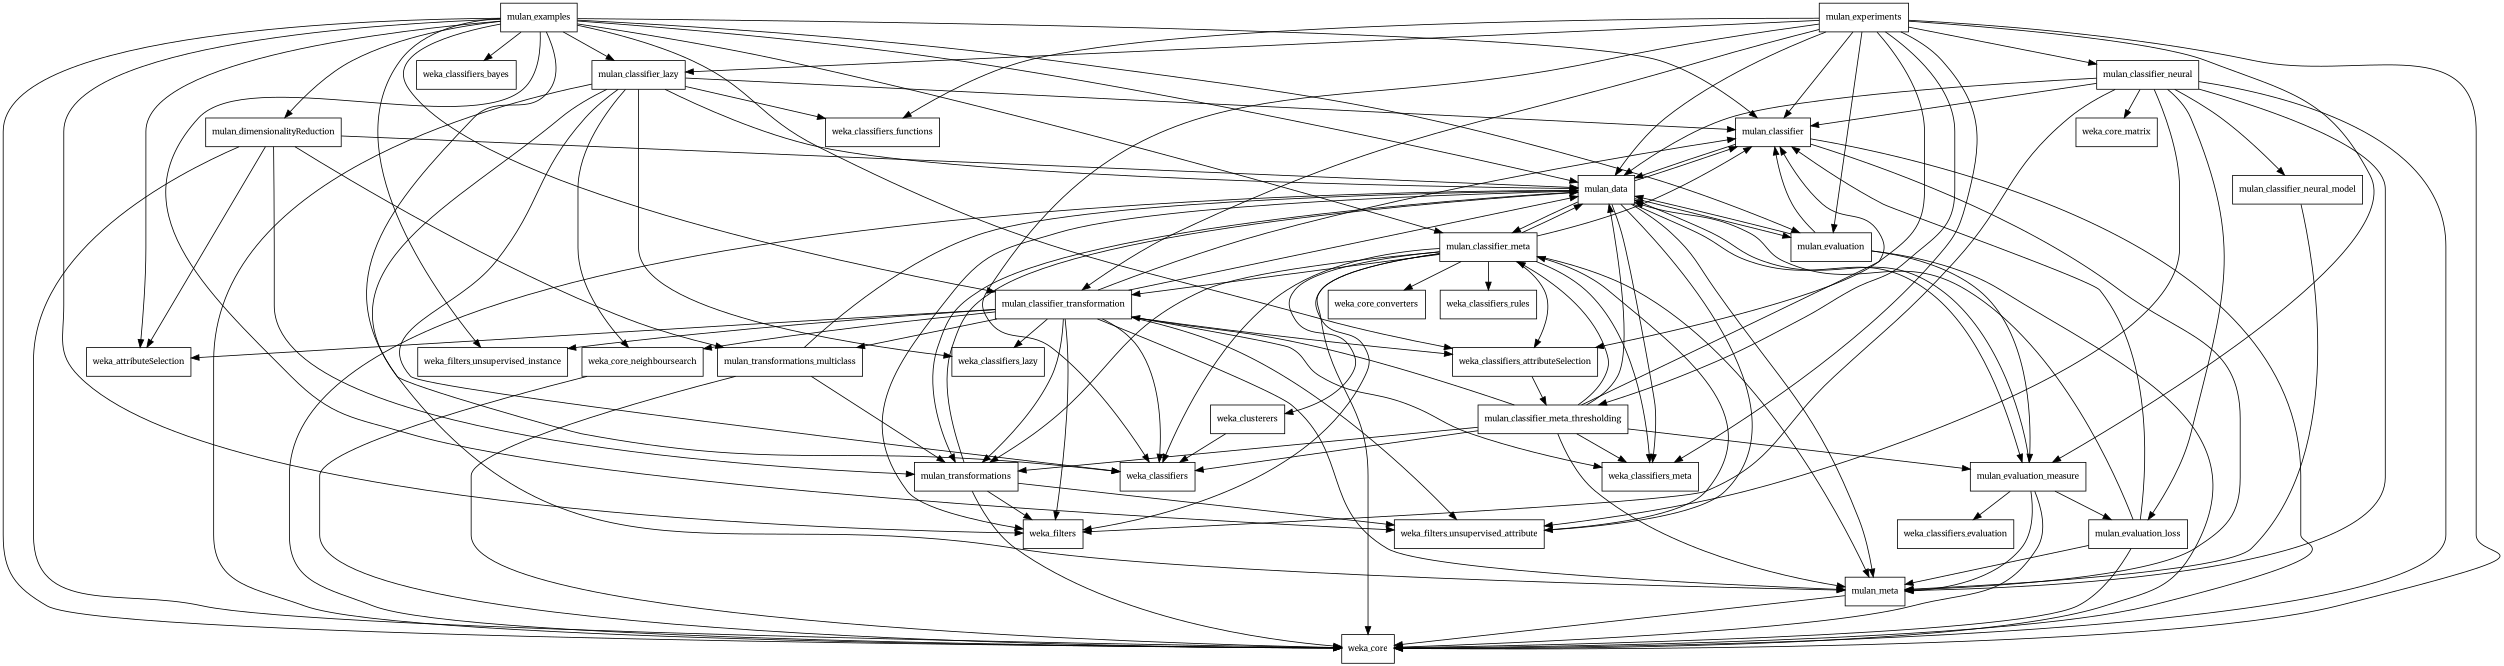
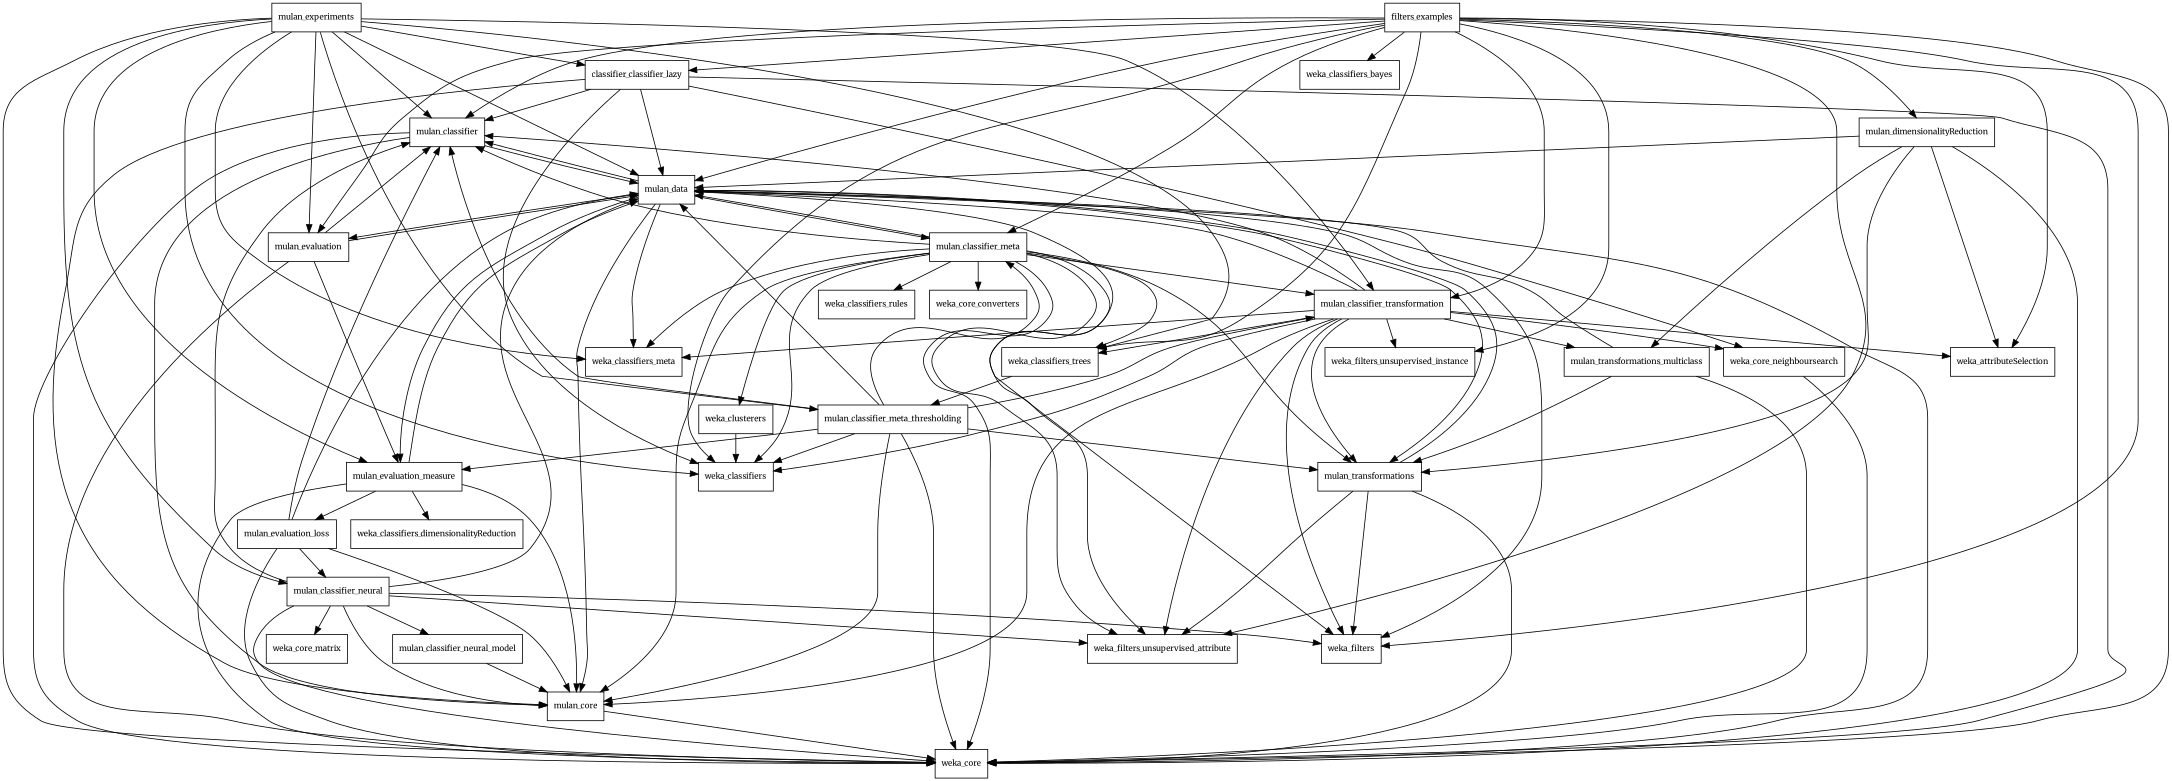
node "mulan_examples": label "mulan_examples" -> "filters_examples"
node "mulan_classifier_lazy": label "mulan_classifier_lazy" -> "classifier_classifier_lazy"
node "weka_classifiers_functions": removed
edge "mulan_classifier_neural" -> "mulan_evaluation_loss": reversed
node "weka_classifiers_lazy": removed
node "weka_classifiers_attributeSelection": label "weka_classifiers_attributeSelection" -> "weka_classifiers_trees"
edge "weka_filters_unsupervised_attribute" -> "mulan_classifier_meta": reversed
edge "mulan_classifier_meta_thresholding" -> "weka_classifiers_meta": now "mulan_classifier_meta_thresholding" -> "weka_core"
node "weka_classifiers_evaluation": label "weka_classifiers_evaluation" -> "weka_classifiers_dimensionalityReduction"
node "mulan_meta": label "mulan_meta" -> "mulan_core"
